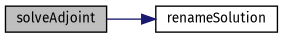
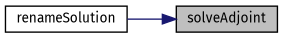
edge "solveAdjoint" -> "renameSolution": reversed
